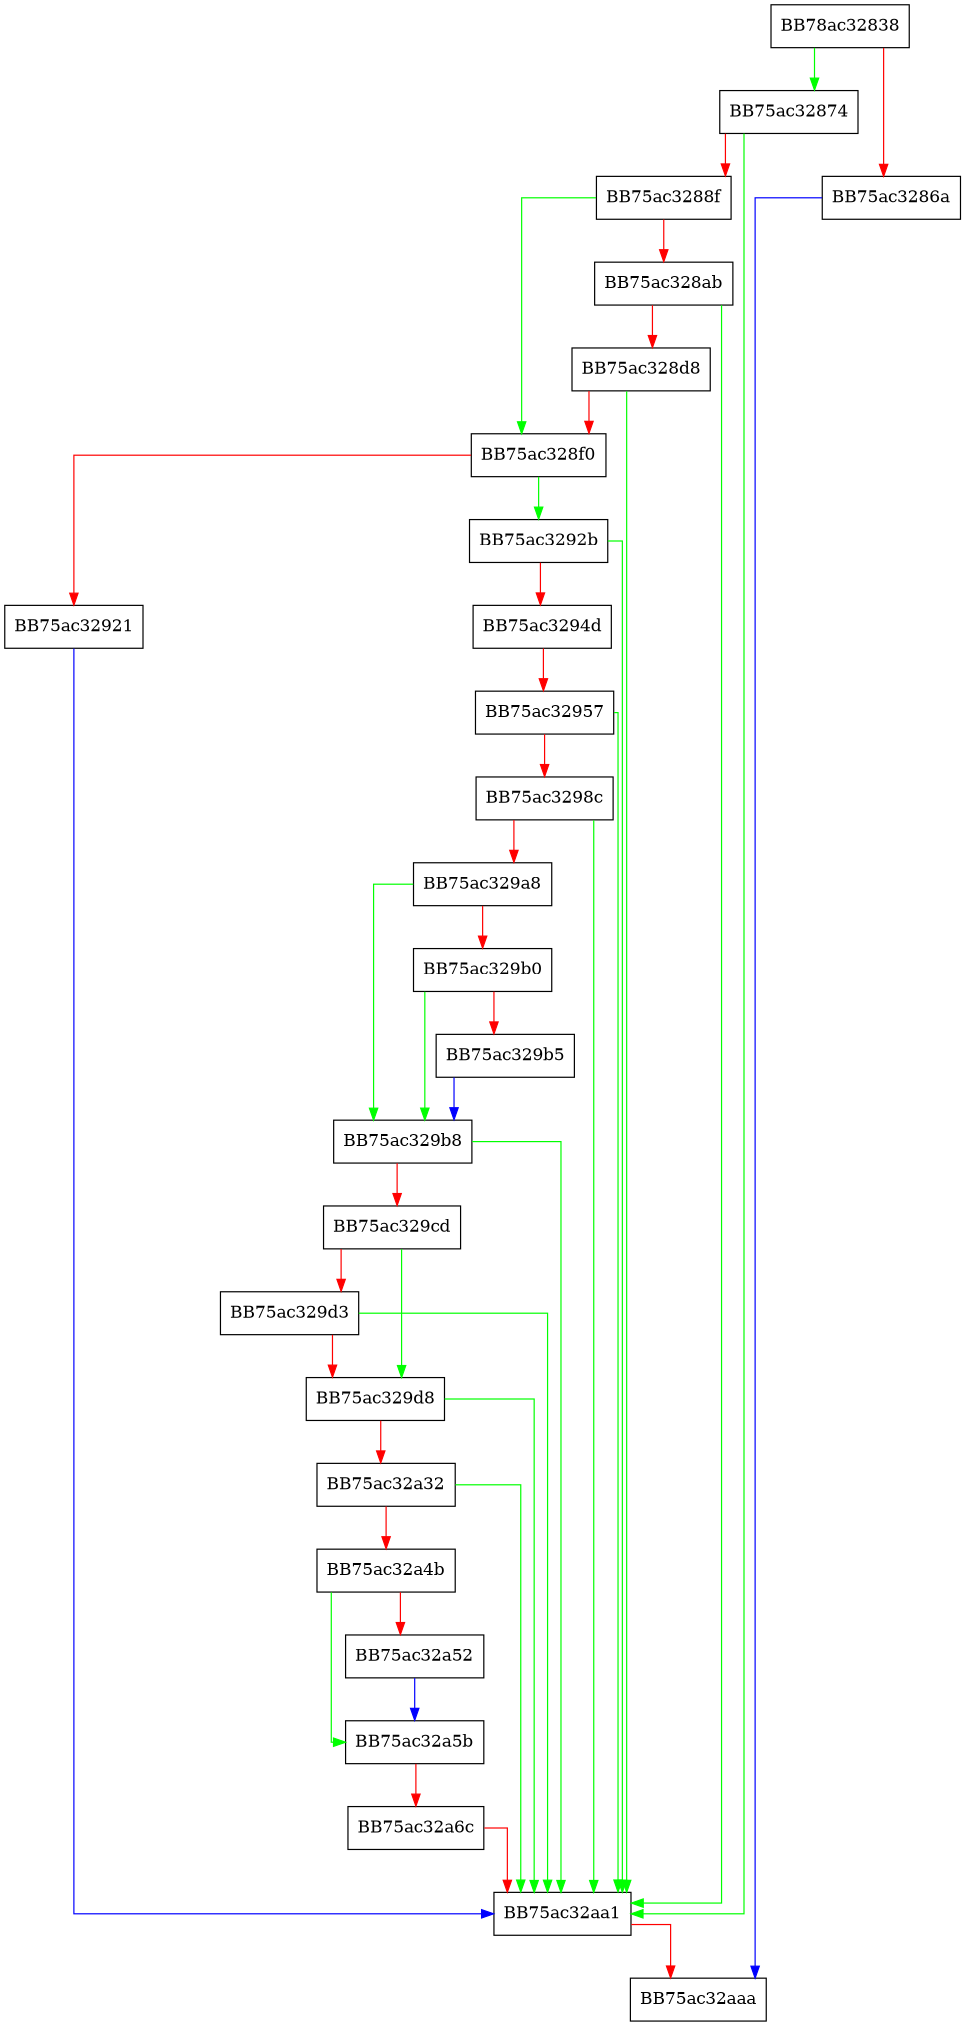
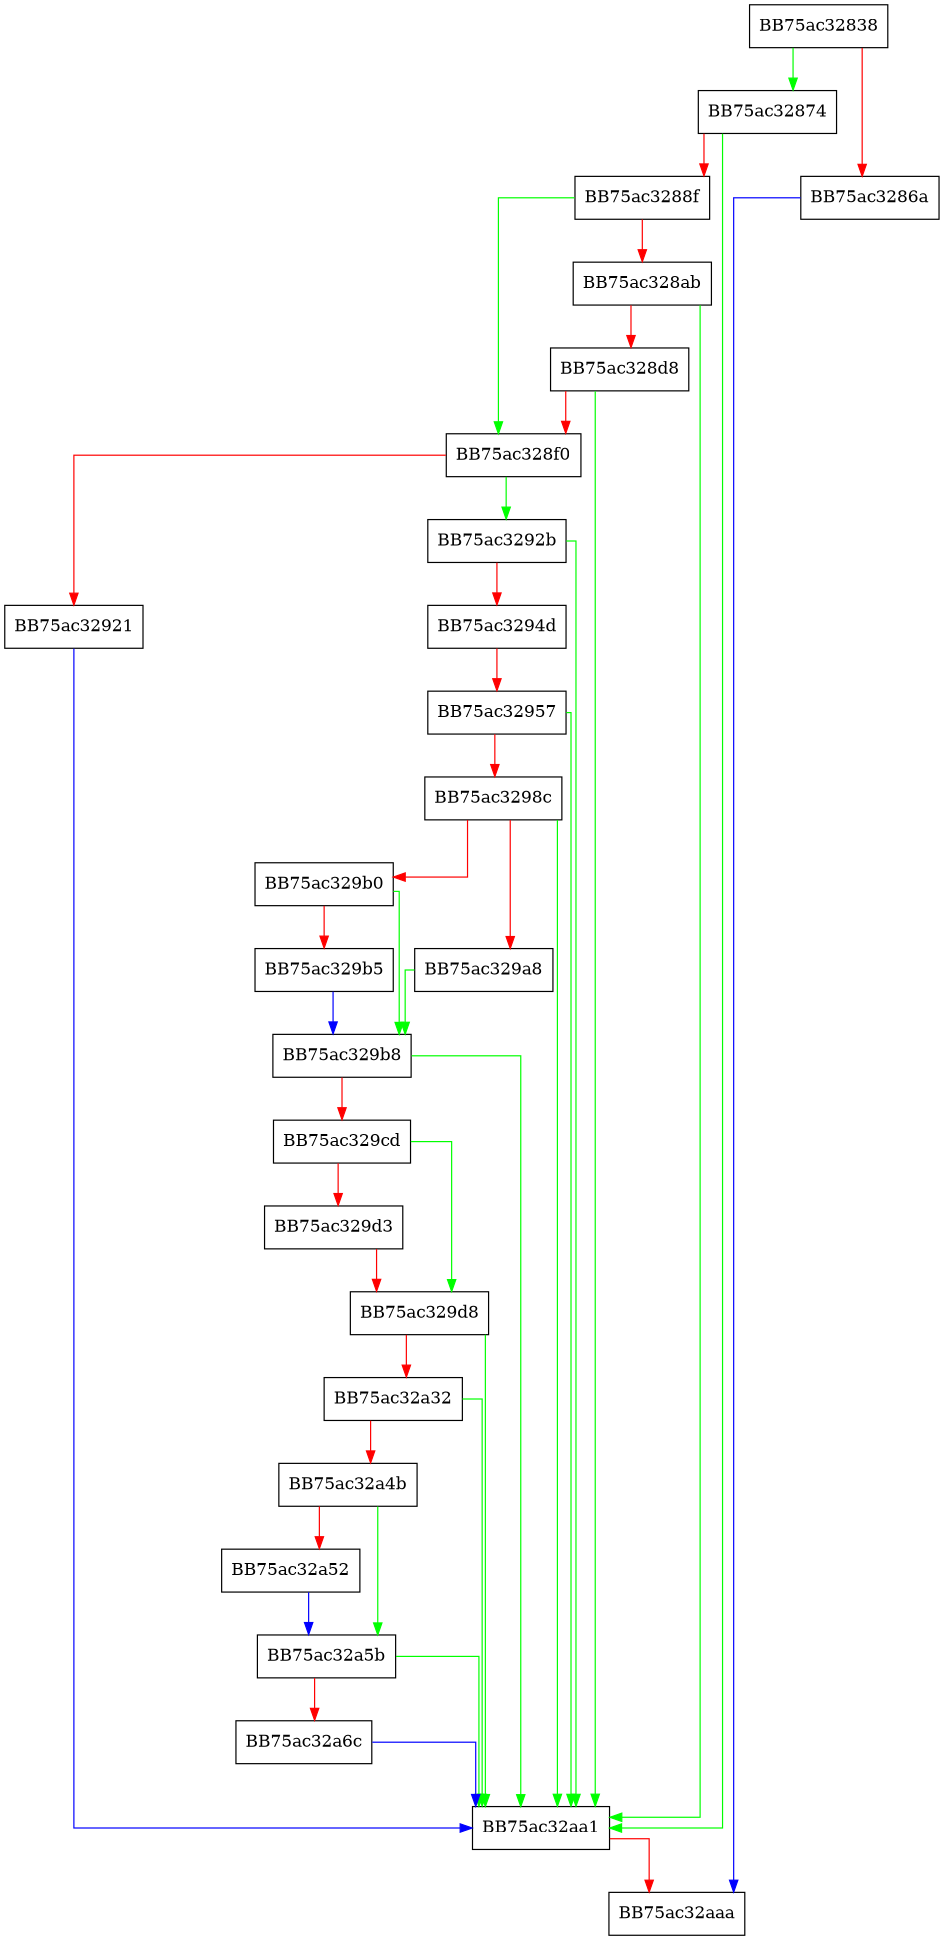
node "BB78ac32838": label "BB78ac32838" -> "BB75ac32838"
edge "BB75ac329a8" -> "BB75ac329b0": now "BB75ac3298c" -> "BB75ac329b0"
edge "BB75ac329d3" -> "BB75ac32aa1": now "BB75ac32a5b" -> "BB75ac32aa1"
edge "BB75ac32a6c" -> "BB75ac32aa1": color red -> blue
